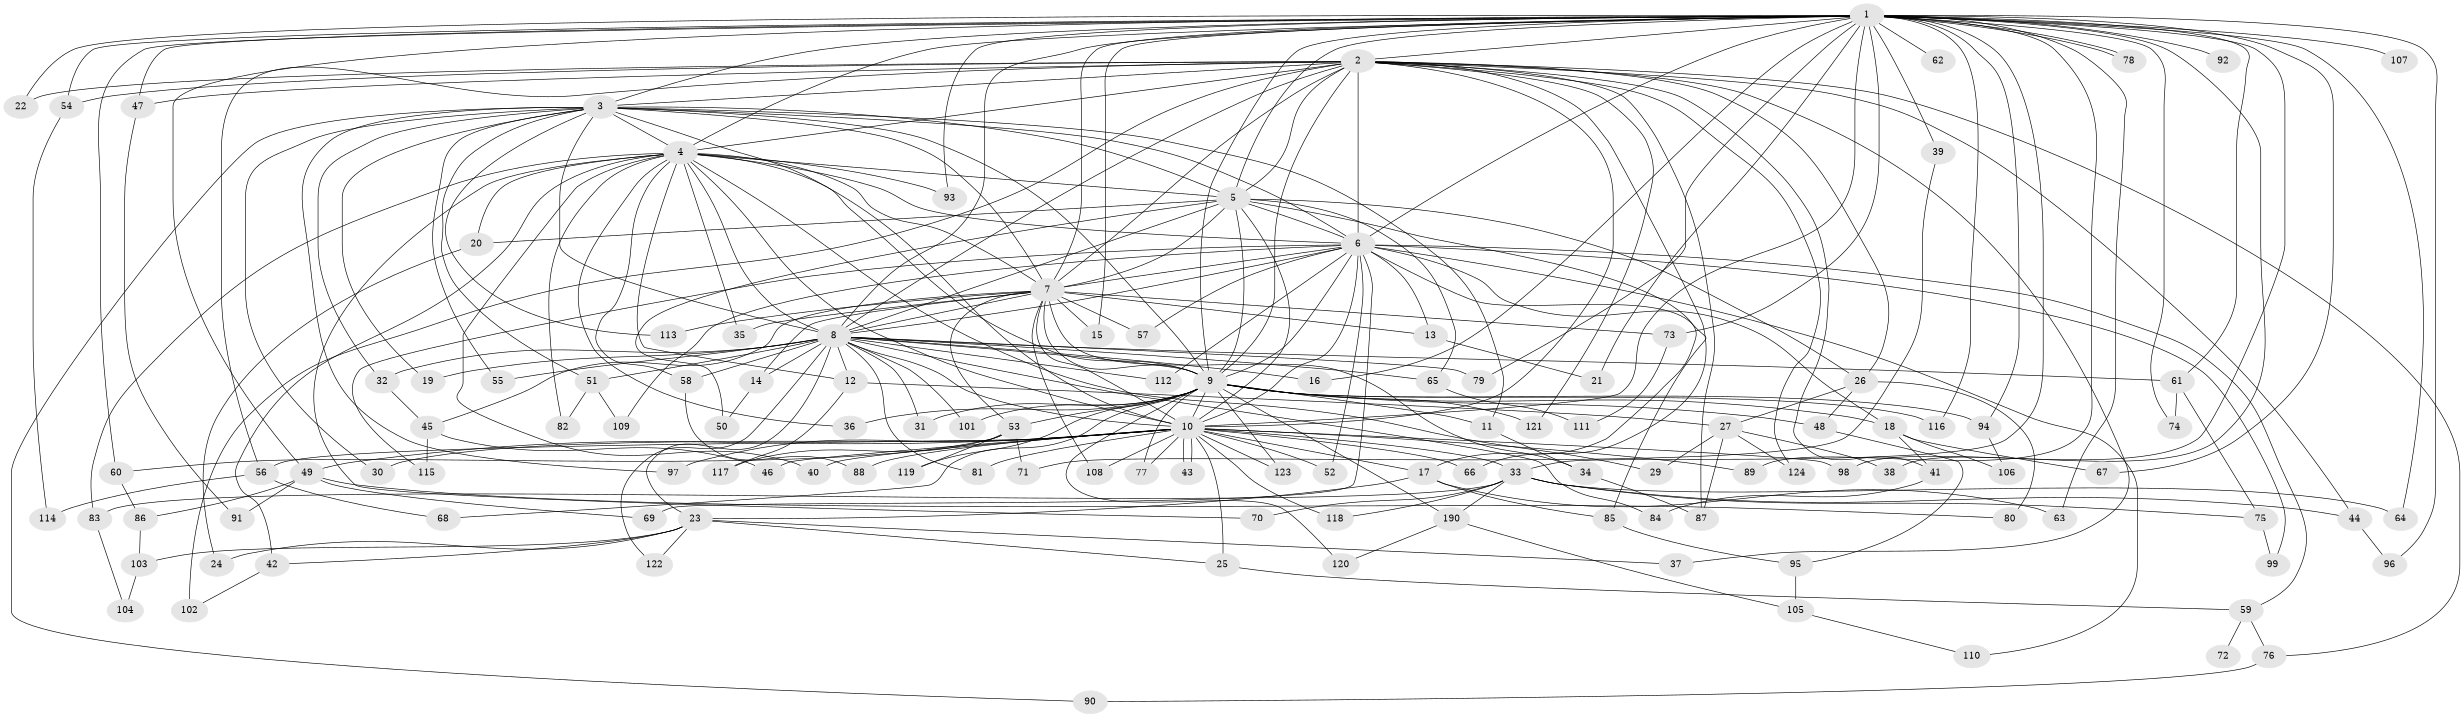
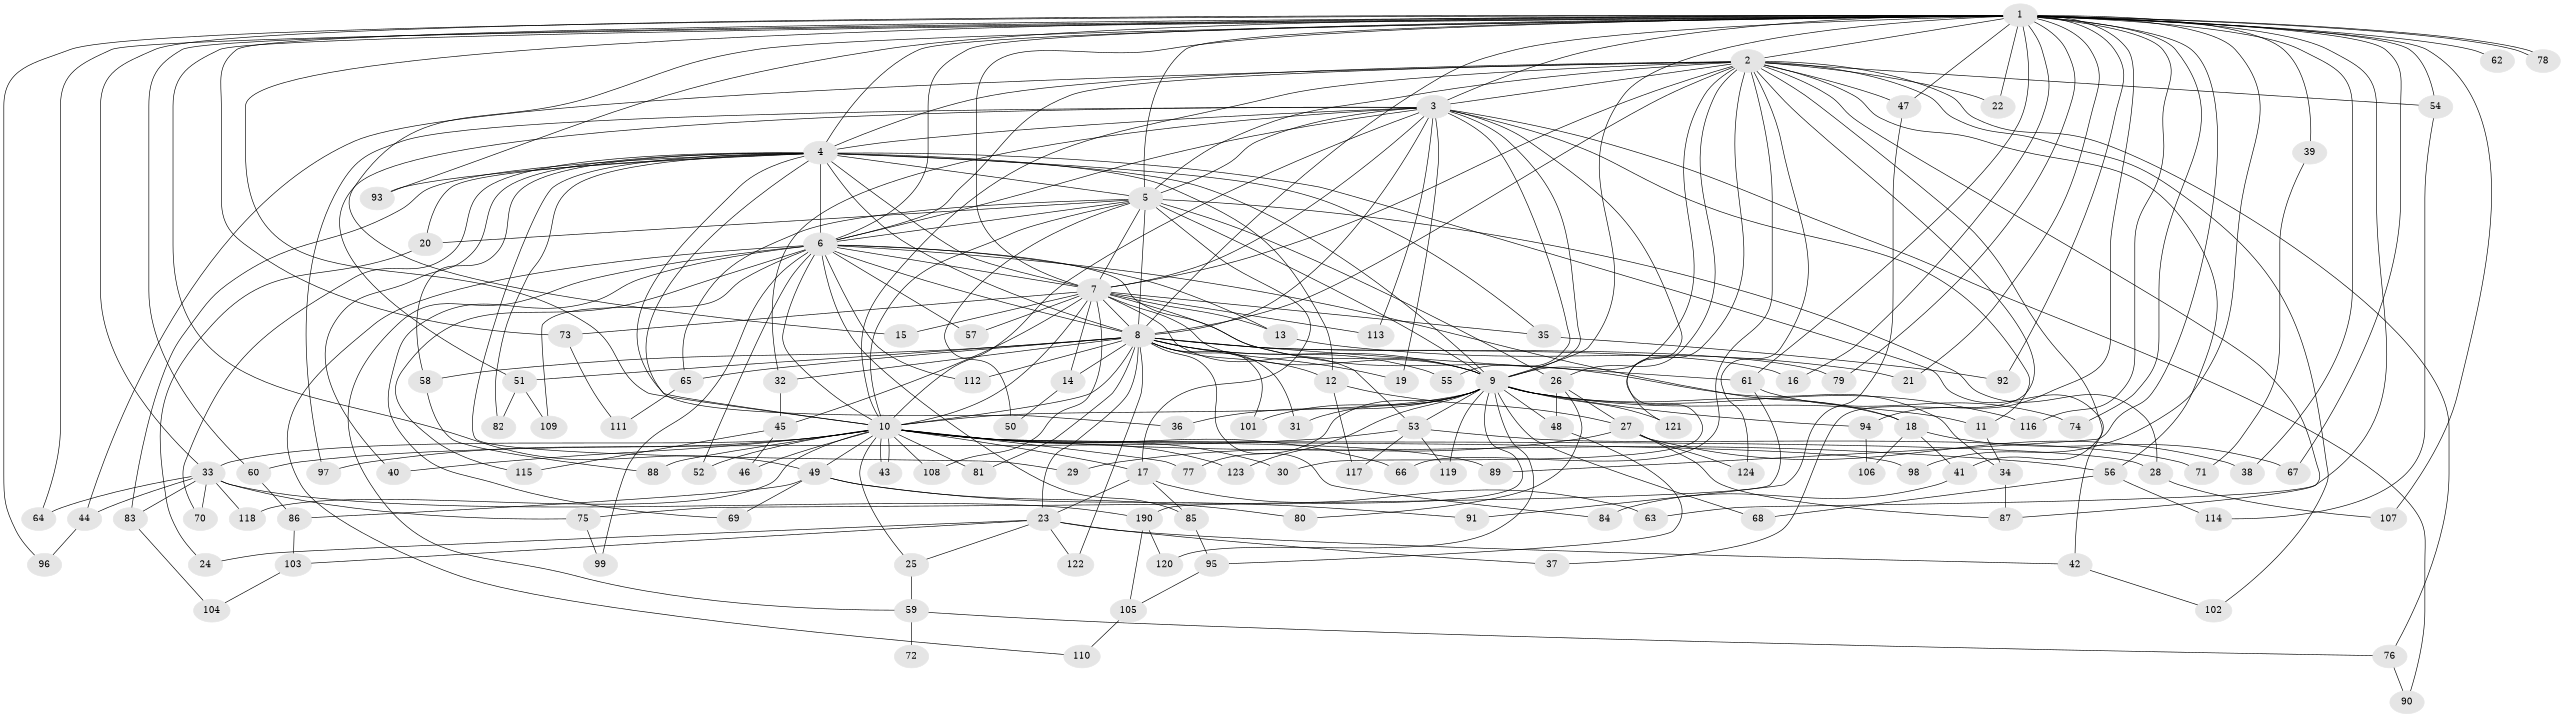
edge "35" -- "92": added
node "28": added
